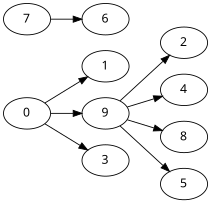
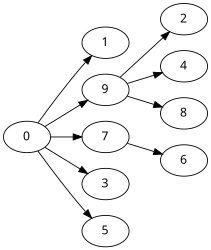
edge "0" -> "7": added
edge "9" -> "5": now "0" -> "5"
